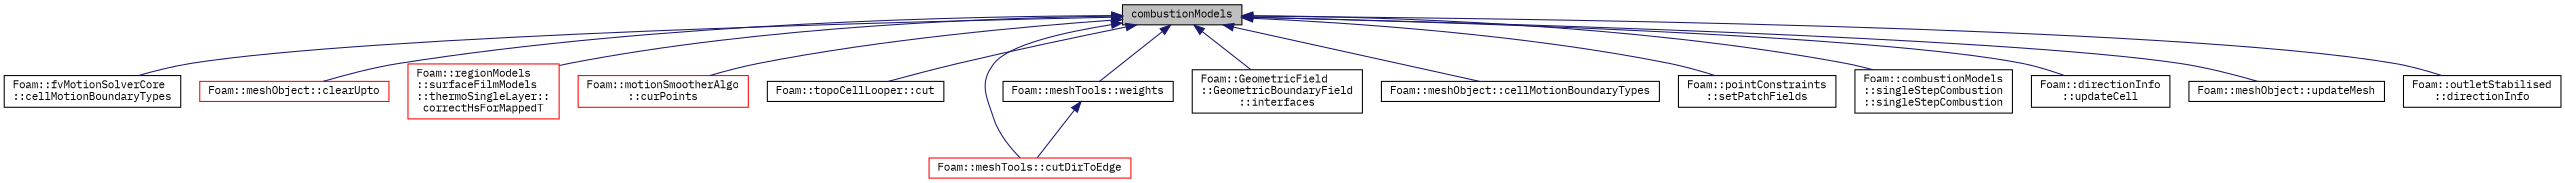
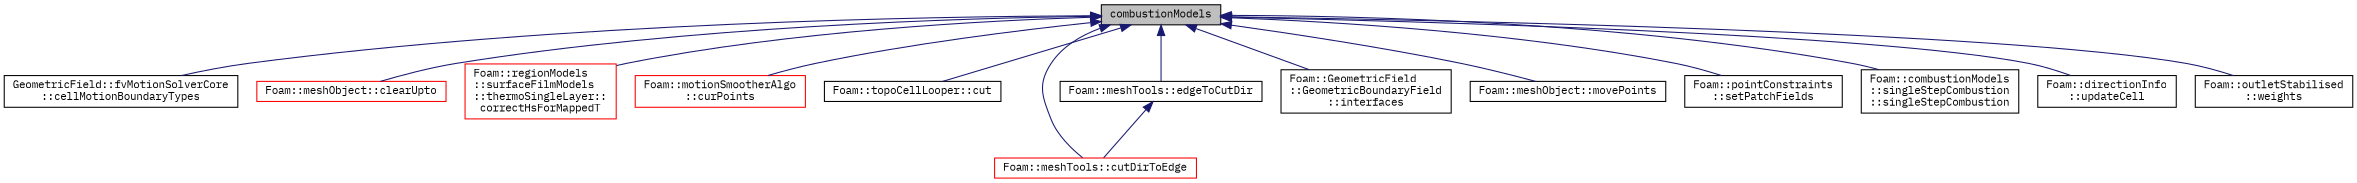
node "Foam::fvMotionSolverCore ::cellMotionBoundaryTypes": label "Foam::fvMotionSolverCore ::cellMotionBoundaryTypes" -> "GeometricField::fvMotionSolverCore ::cellMotionBoundaryTypes"
node "Foam::meshTools::weights": label "Foam::meshTools::weights" -> "Foam::meshTools::edgeToCutDir"
node "Foam::meshObject::cellMotionBoundaryTypes": label "Foam::meshObject::cellMotionBoundaryTypes" -> "Foam::meshObject::movePoints"
node "Foam::meshObject::updateMesh": removed
node "Foam::outletStabilised ::directionInfo": label "Foam::outletStabilised ::directionInfo" -> "Foam::outletStabilised ::weights"
